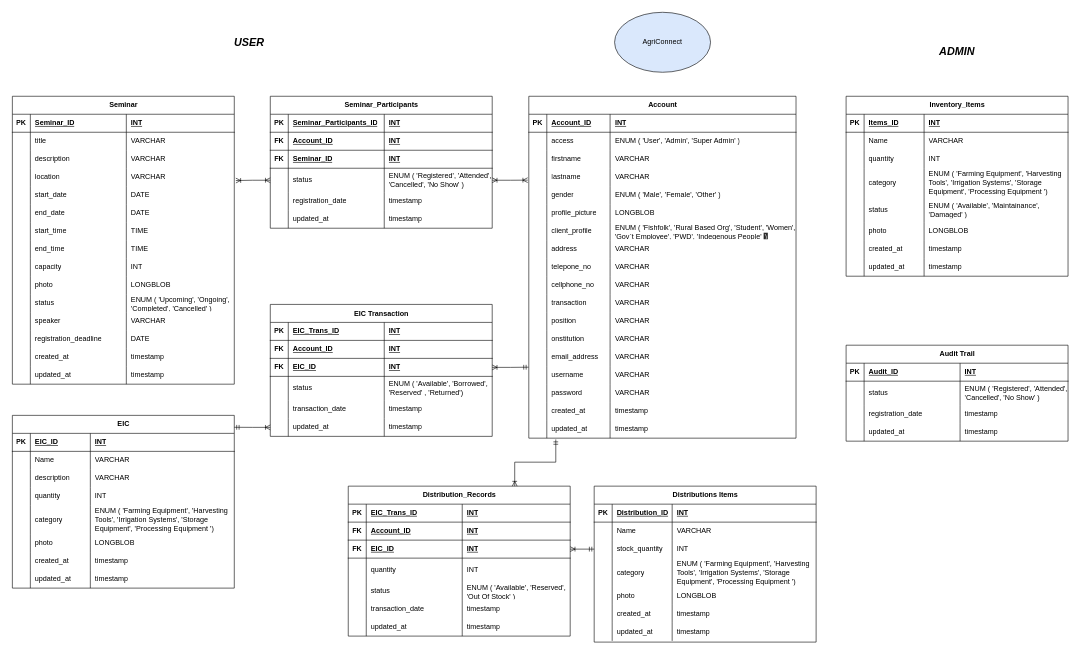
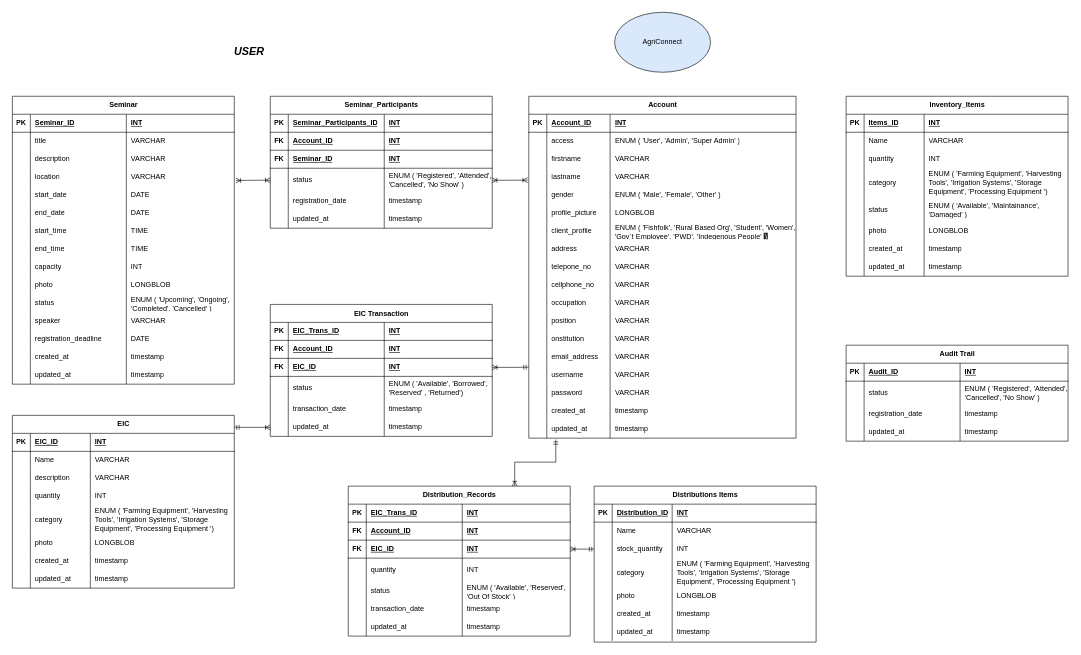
node "USER": moved (249, 42) -> (249, 51)
node "ADMIN": removed
node "transaction": label "transaction" -> "occupation"
